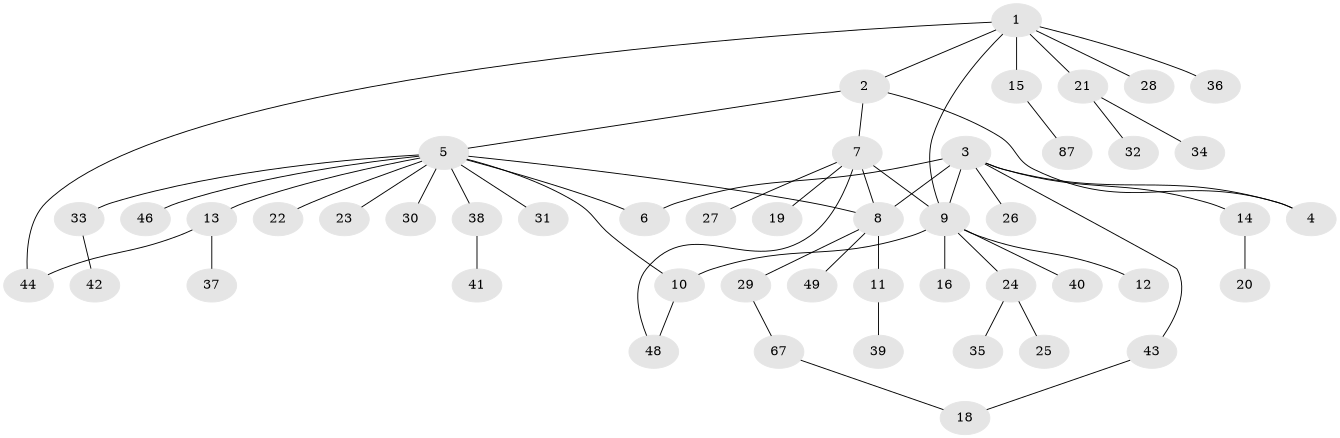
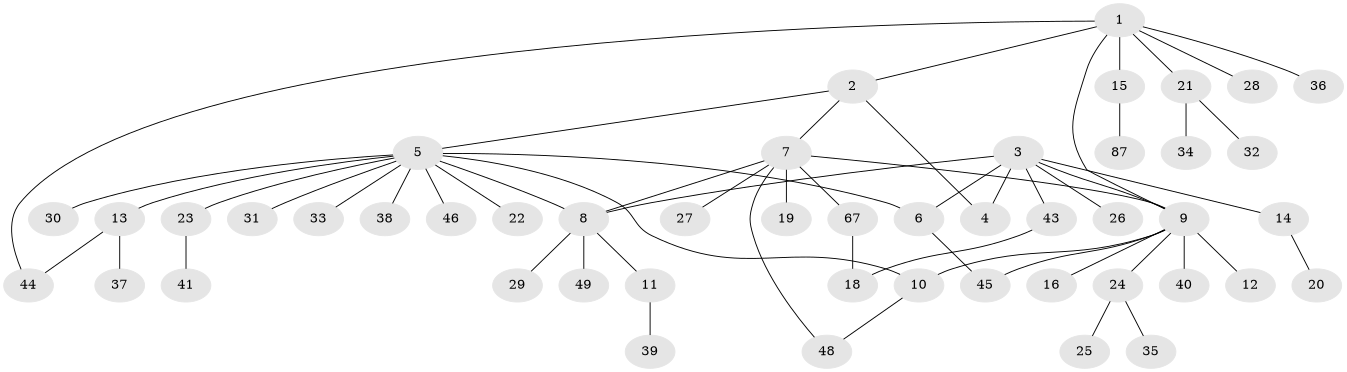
edge "38" -- "41": now "23" -- "41"
node "42": removed
node "45": added
edge "29" -- "67": now "7" -- "67"
